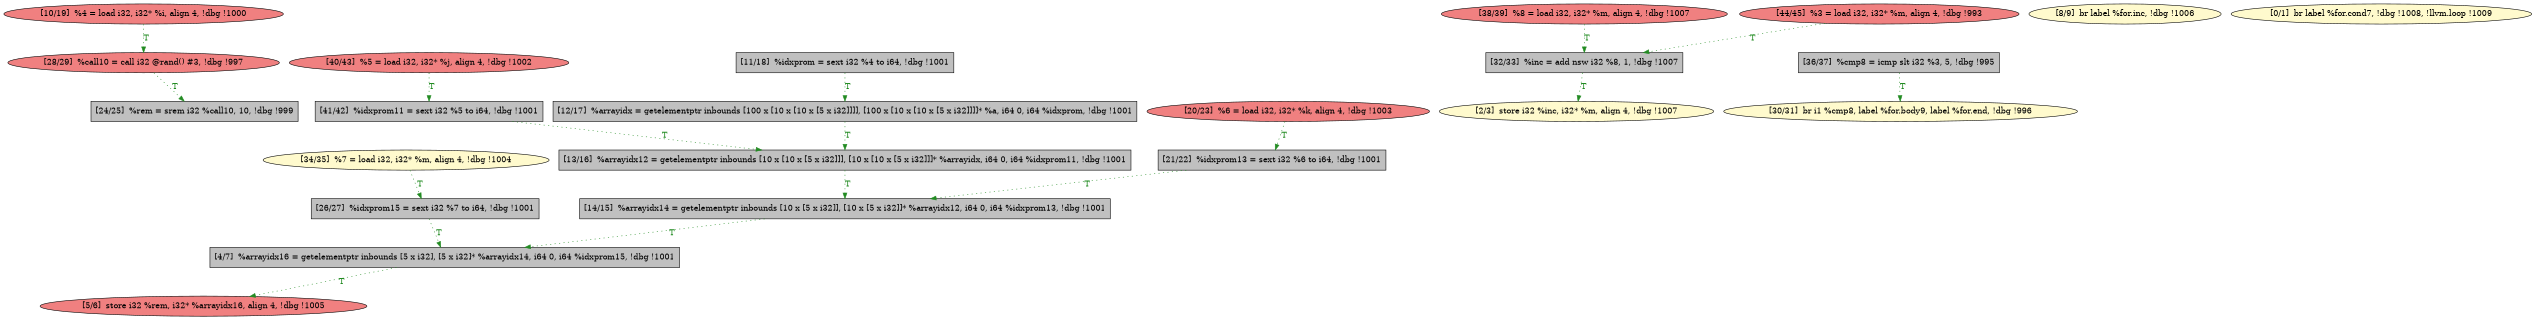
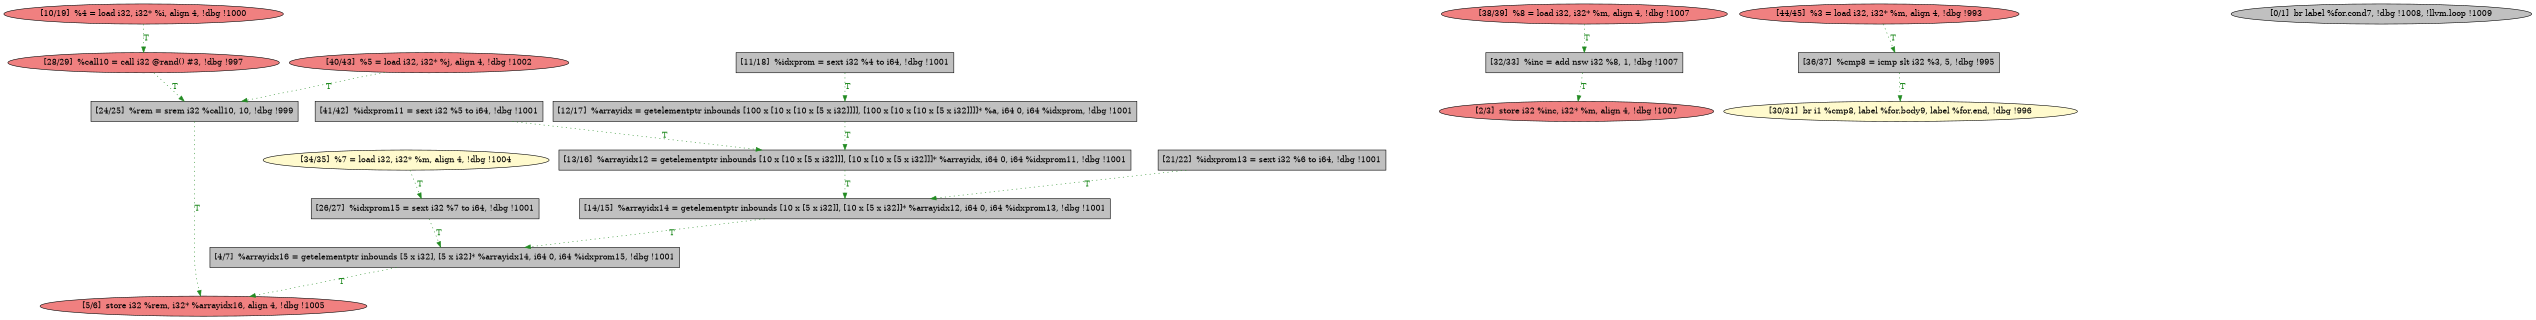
node "[8/9]  br label %for.inc, !dbg !1006": removed
node "[0/1]  br label %for.cond7, !dbg !1008, !llvm.loop !1009": fillcolor lemonchiffon -> grey
edge "[44/45]  %3 = load i32, i32* %m, align 4, !dbg !993" -> "[32/33]  %inc = add nsw i32 %8, 1, !dbg !1007": now "[44/45]  %3 = load i32, i32* %m, align 4, !dbg !993" -> "[36/37]  %cmp8 = icmp slt i32 %3, 5, !dbg !995"
edge "[40/43]  %5 = load i32, i32* %j, align 4, !dbg !1002" -> "[41/42]  %idxprom11 = sext i32 %5 to i64, !dbg !1001": now "[40/43]  %5 = load i32, i32* %j, align 4, !dbg !1002" -> "[24/25]  %rem = srem i32 %call10, 10, !dbg !999"
node "[20/23]  %6 = load i32, i32* %k, align 4, !dbg !1003": removed
node "[2/3]  store i32 %inc, i32* %m, align 4, !dbg !1007": fillcolor lemonchiffon -> lightcoral
edge "[24/25]  %rem = srem i32 %call10, 10, !dbg !999" -> "[5/6]  store i32 %rem, i32* %arrayidx16, align 4, !dbg !1005": added, label "T"
